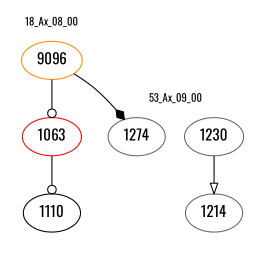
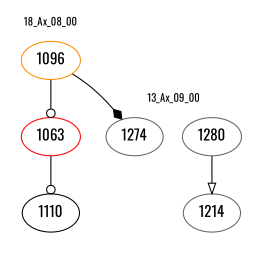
node "9096": label "9096" -> "1096"
cluster "53_Ax_09_00": label "53_Ax_09_00" -> "13_Ax_09_00"
node "1230": label "1230" -> "1280"
